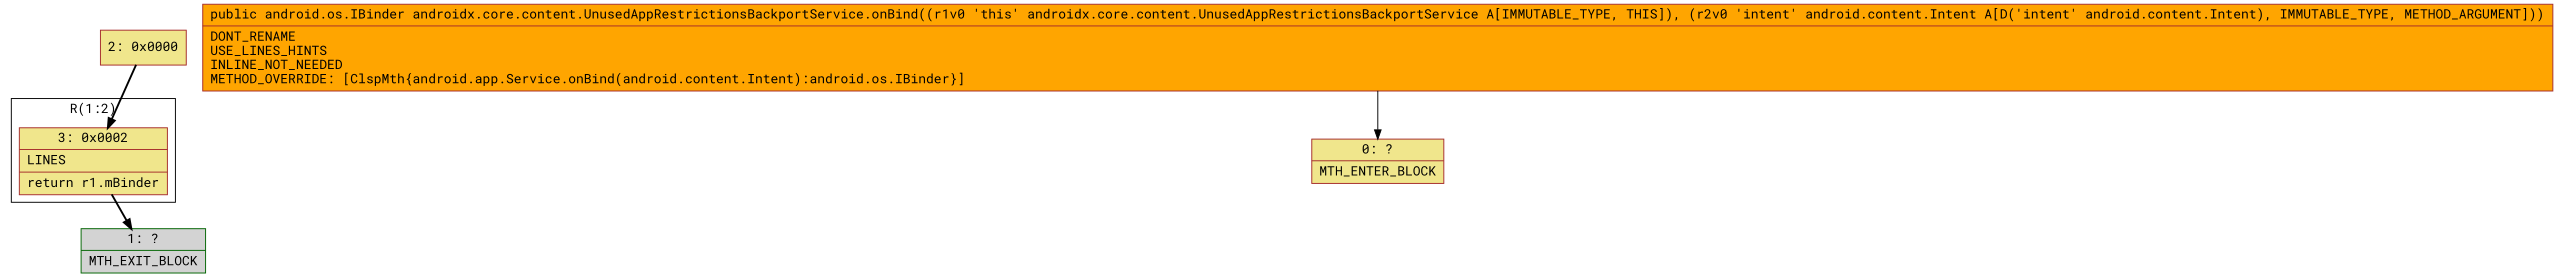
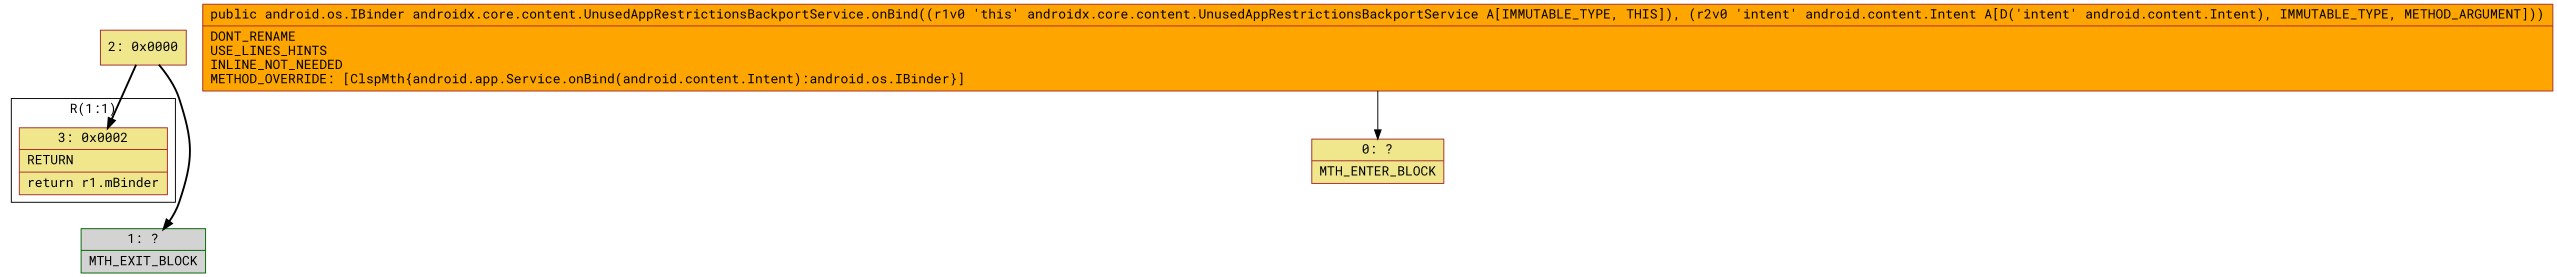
cluster "R(1:2)": label "R(1:2)" -> "R(1:1)"
node "3: 0x0002": text "LINES" -> "RETURN"
edge "3: 0x0002" -> "1: ?": now "2: 0x0000" -> "1: ?"
